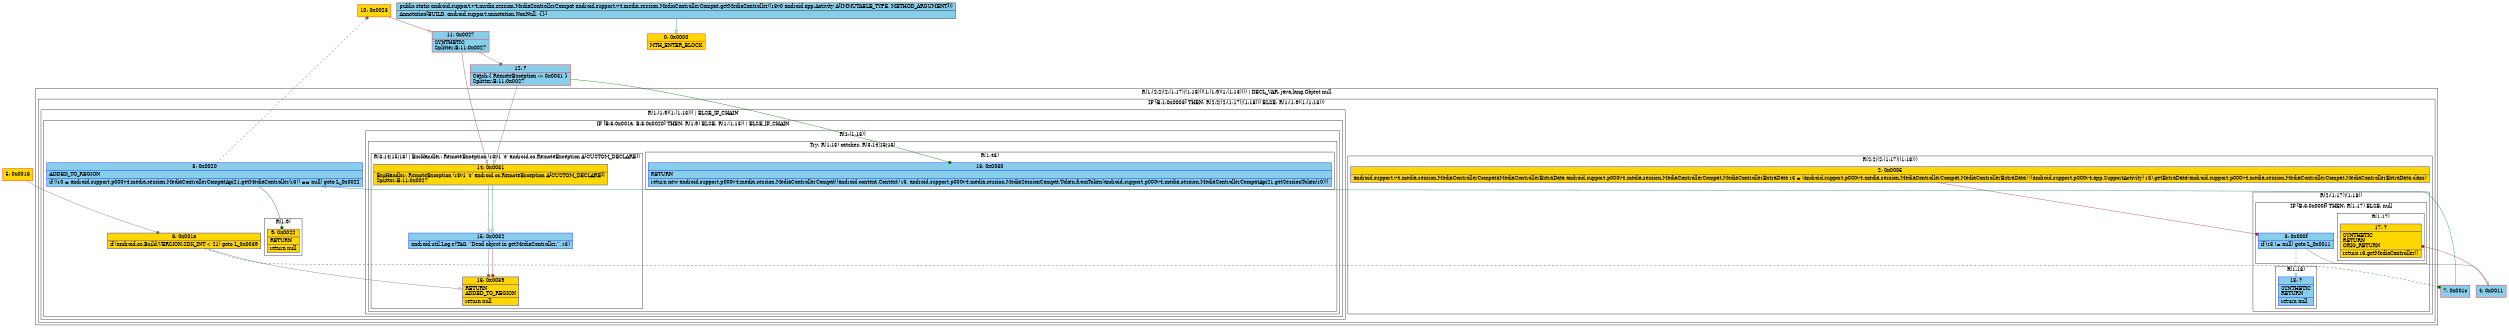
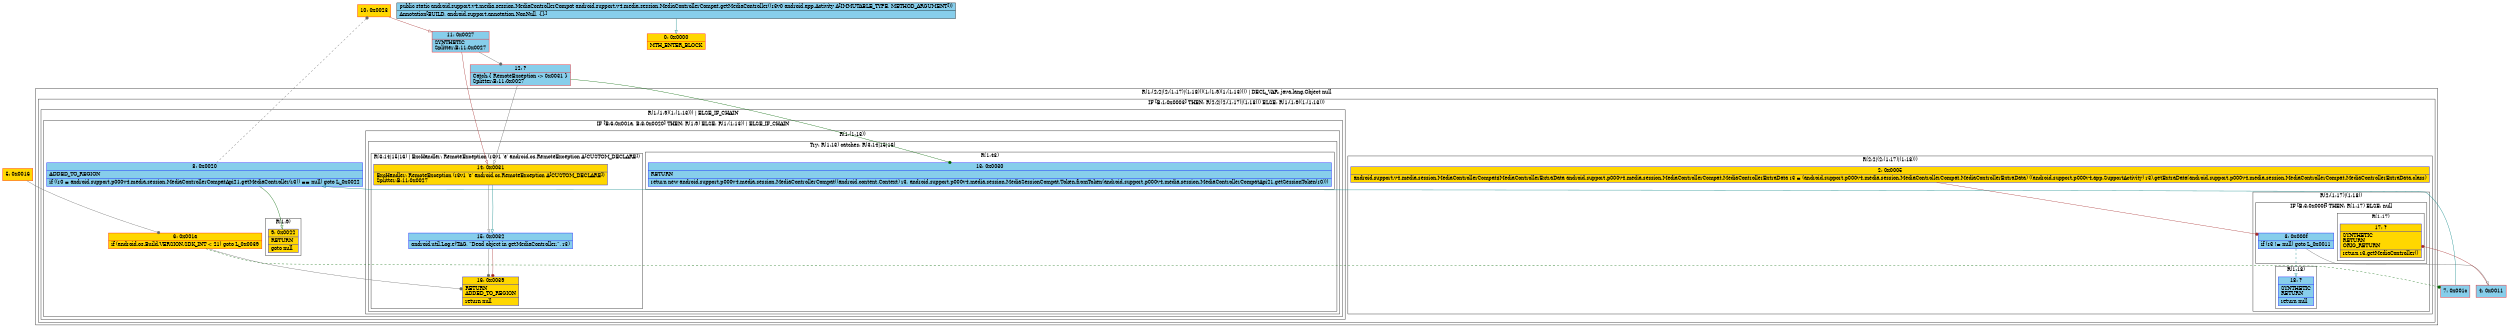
edge "8: 0x0020" -> "9: 0x0022": arrowhead dot -> onormal
node "6: 0x001a": color blue -> red
node "9: 0x0022": text "return null" -> "goto null"
edge "6: 0x001a" -> "16: 0x0039": arrowhead onormal -> dot
